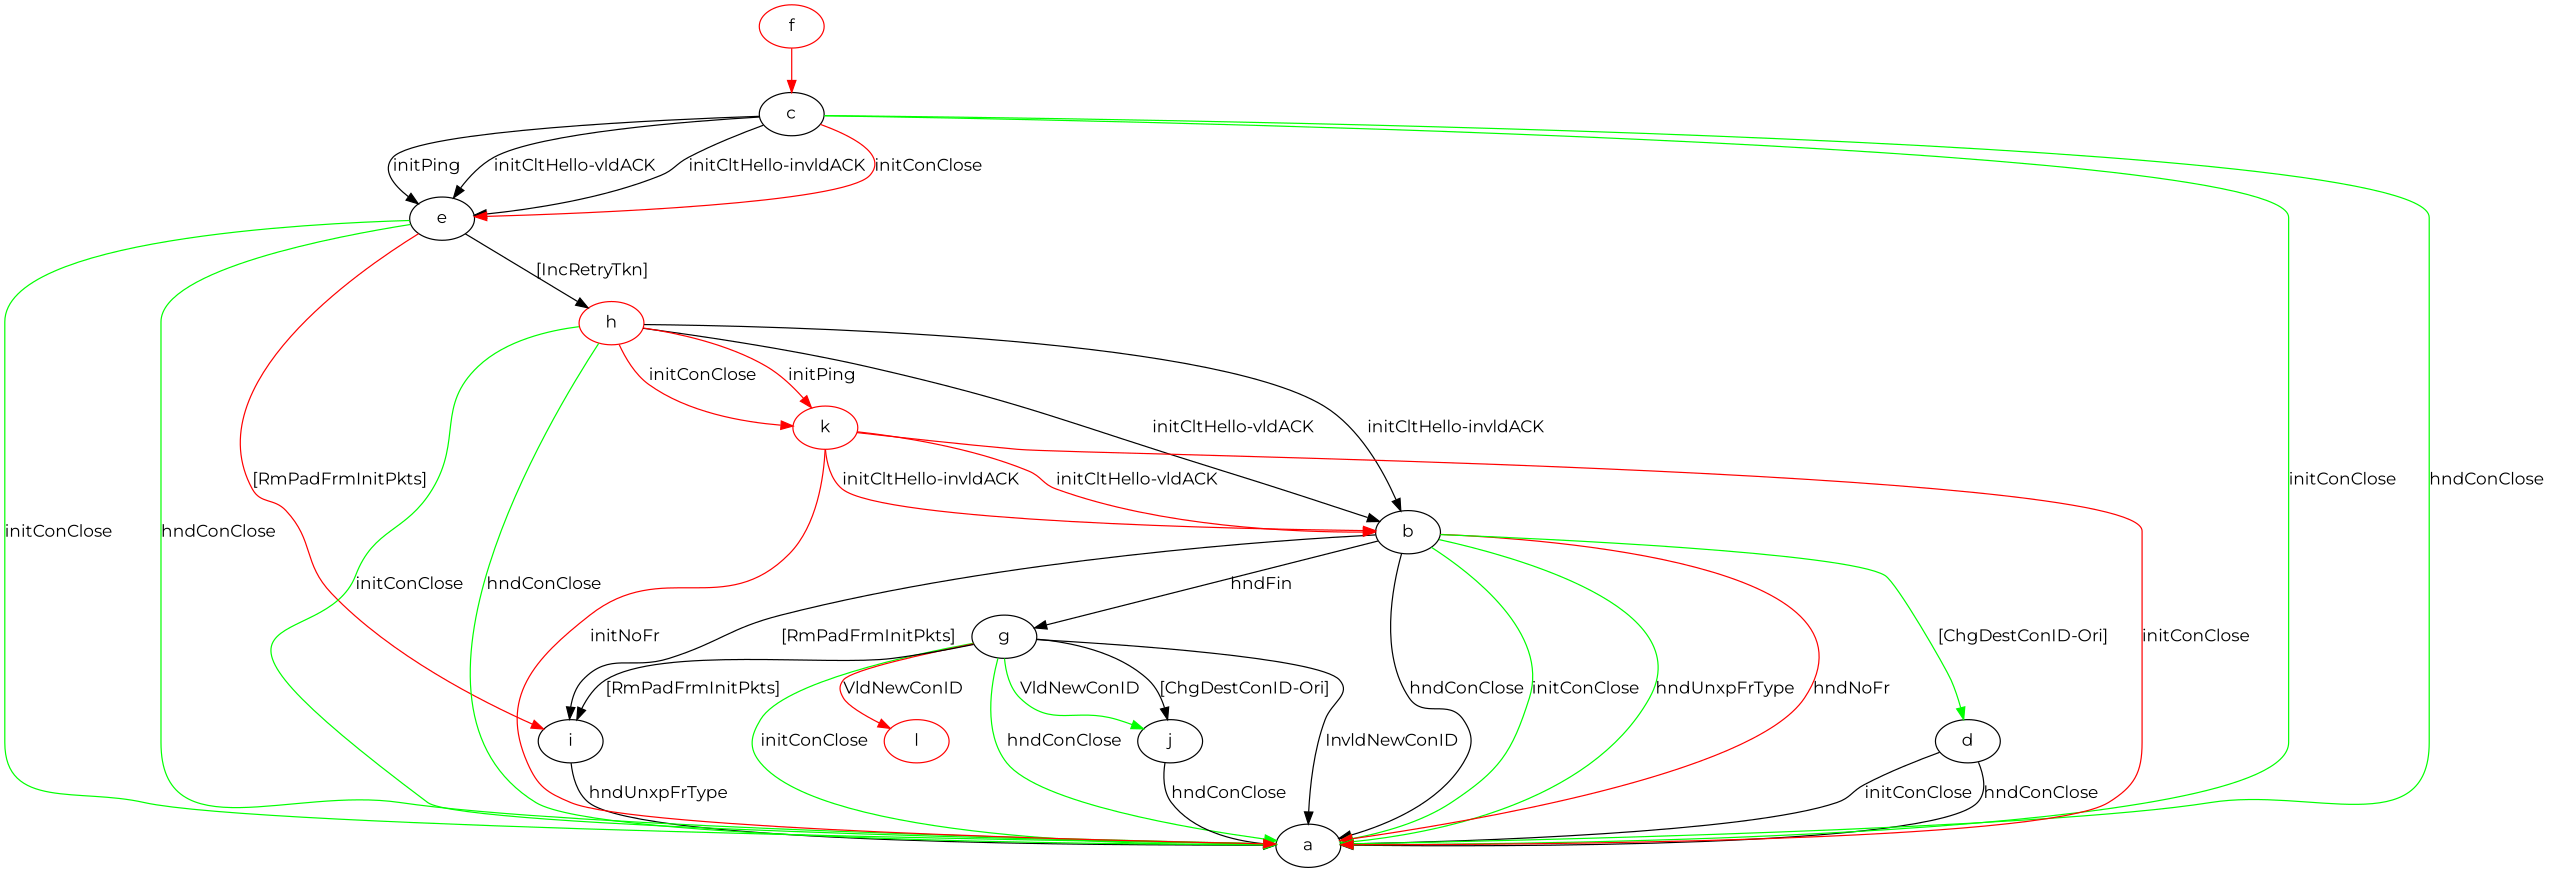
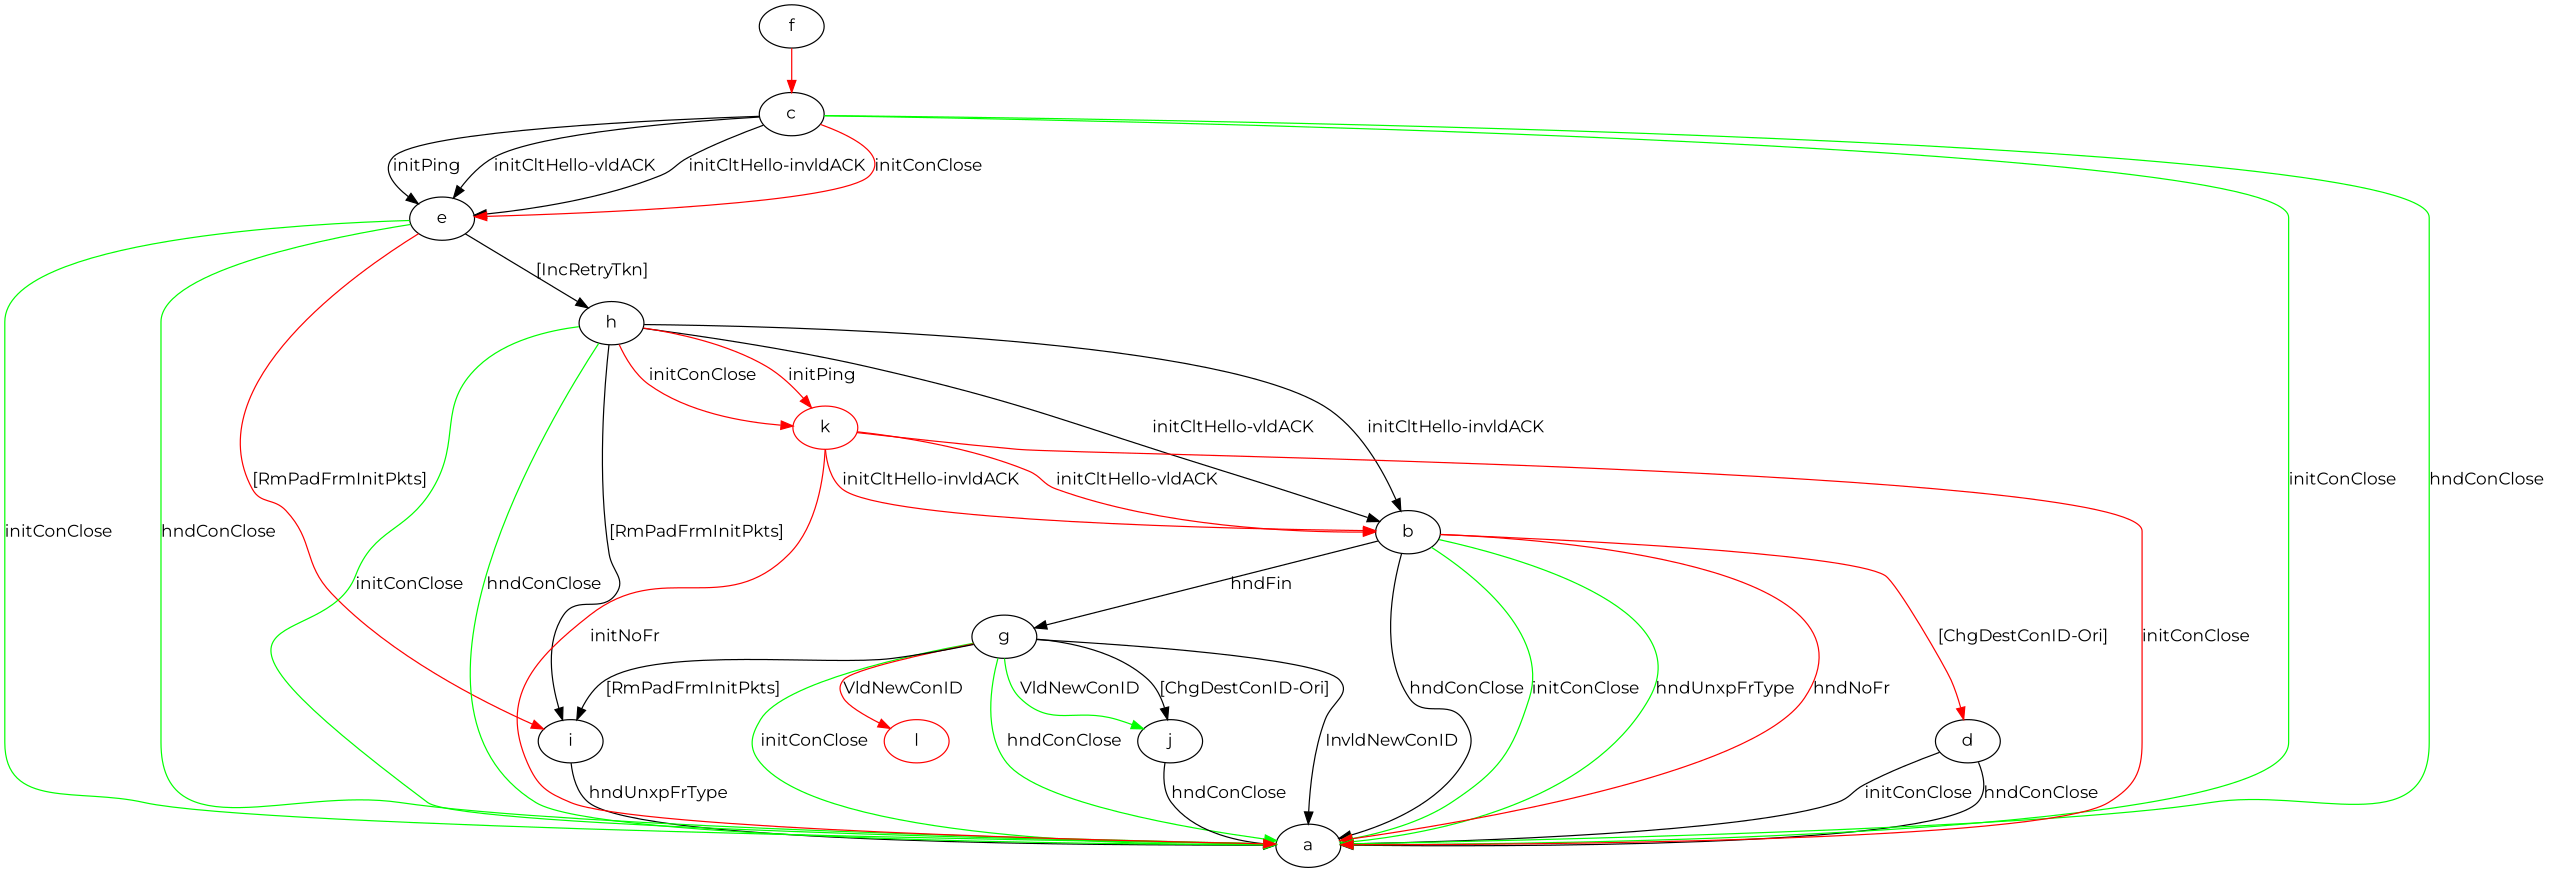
node "f": color red -> black
node "h": color red -> black
edge "b" -> "d": color green -> red
edge "b" -> "i": now "h" -> "i"
